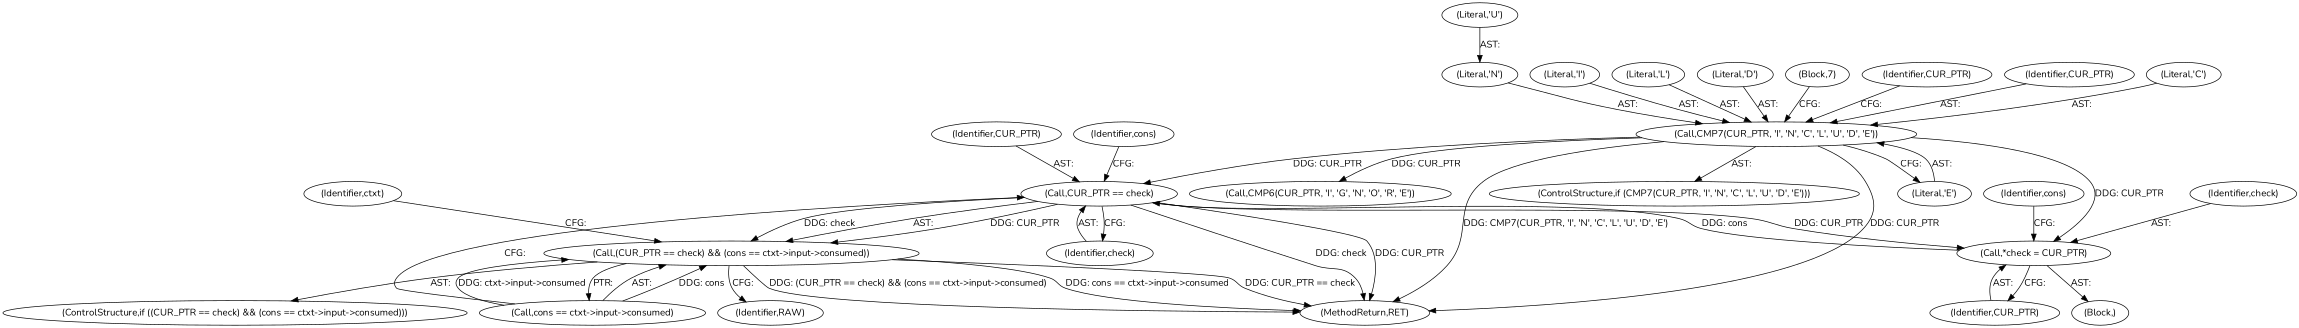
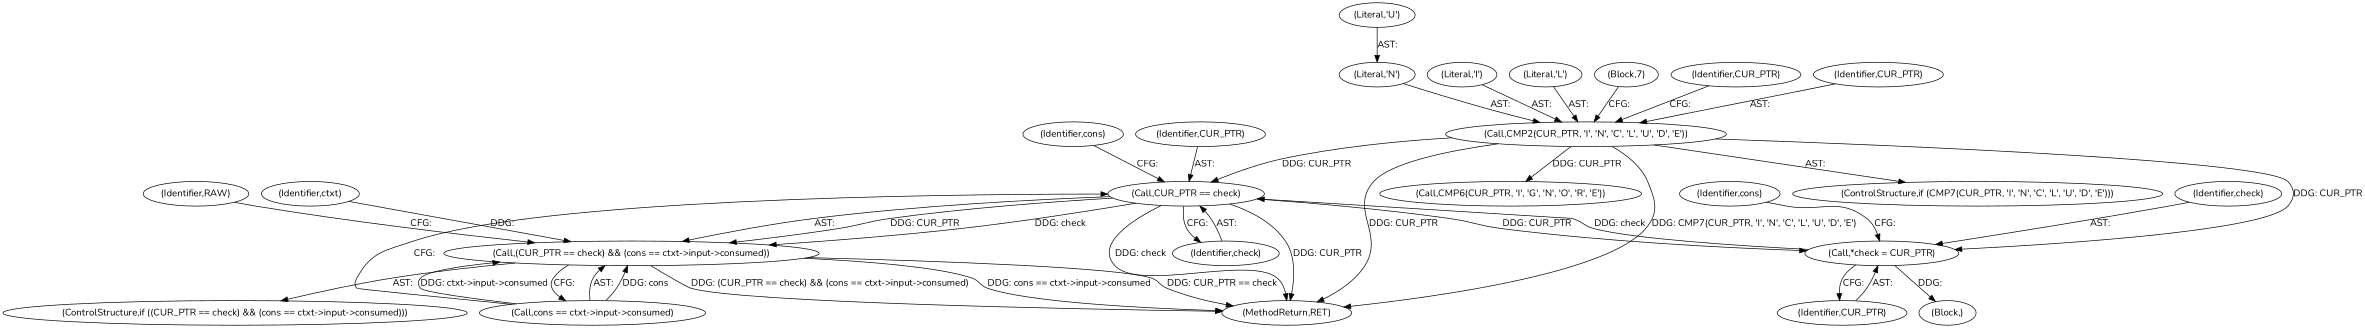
node "(Literal,'D')": removed
node "(Literal,'C')": removed
node "(Call,CMP7(CUR_PTR, 'I', 'N', 'C', 'L', 'U', 'D', 'E'))": label "(Call,CMP7(CUR_PTR, 'I', 'N', 'C', 'L', 'U', 'D', 'E'))" -> "(Call,CMP2(CUR_PTR, 'I', 'N', 'C', 'L', 'U', 'D', 'E'))"
node "(Literal,'E')": removed
edge "(Identifier,ctxt)" -> "(Call,(CUR_PTR == check) && (cons == ctxt->input->consumed))": label "CFG: " -> "DDG: "
edge "(Call,*check = CUR_PTR)" -> "(Call,CUR_PTR == check)": label "DDG: cons" -> "DDG: check"
edge "(Call,(CUR_PTR == check) && (cons == ctxt->input->consumed))" -> "(Call,cons == ctxt->input->consumed)": label "PTR: " -> "CFG: "
edge "(Call,(CUR_PTR == check) && (cons == ctxt->input->consumed))" -> "(Identifier,RAW)": reversed
edge "(Call,*check = CUR_PTR)" -> "(Block,)": label "AST: " -> "DDG: "
